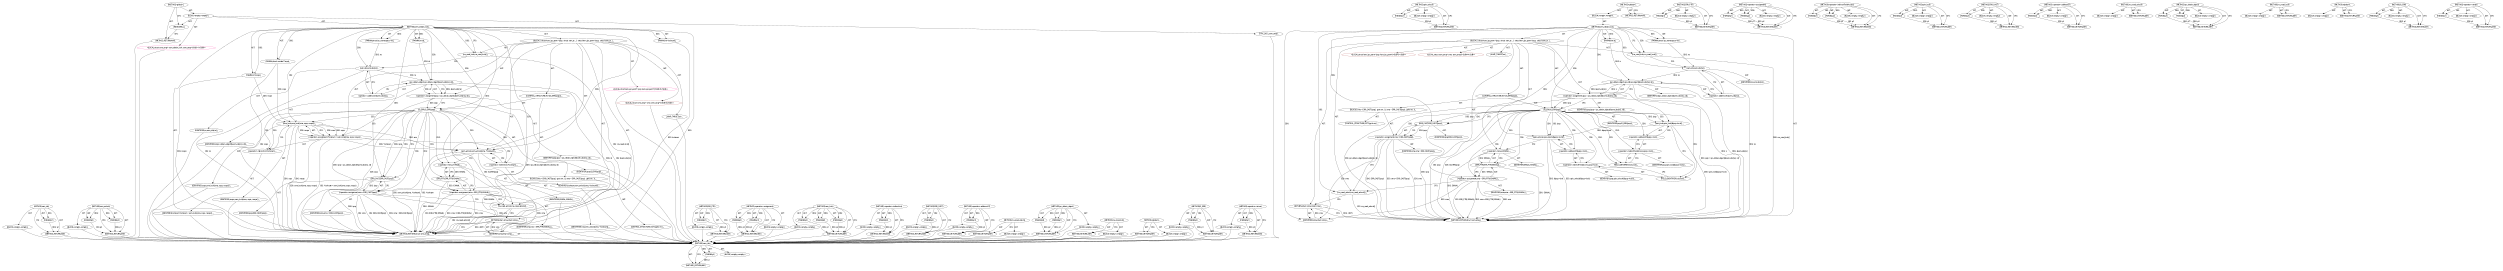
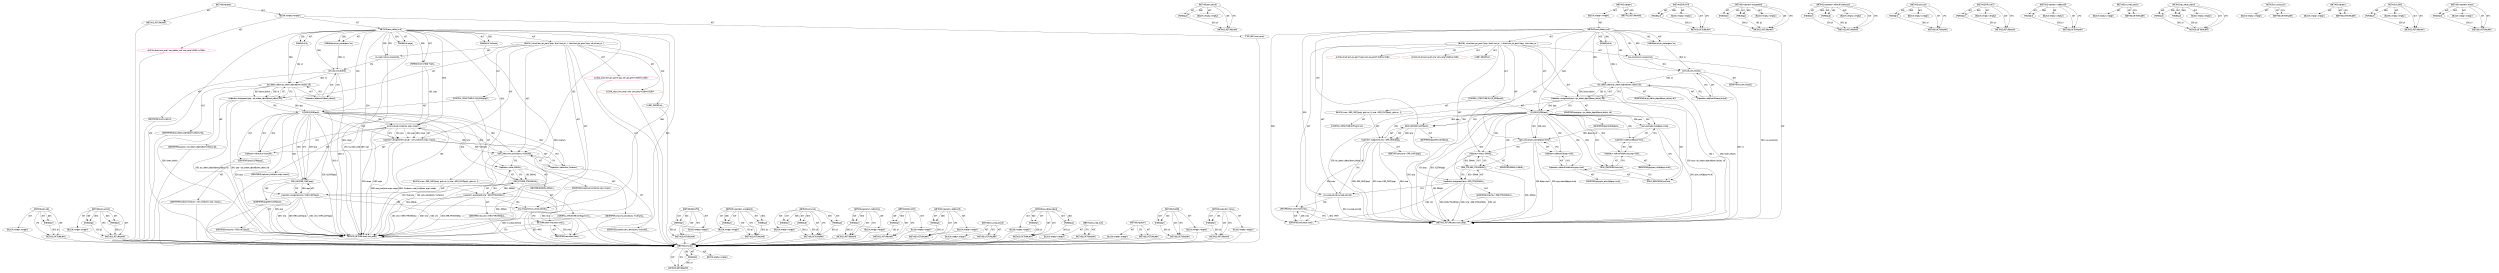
node "(UNKNOWN,),))": removed
edge "(PARAM,int nsops)" -> "(sem_lock,sem_lock(sma, sops, nsops))": removed, label "DDG: nsops"
